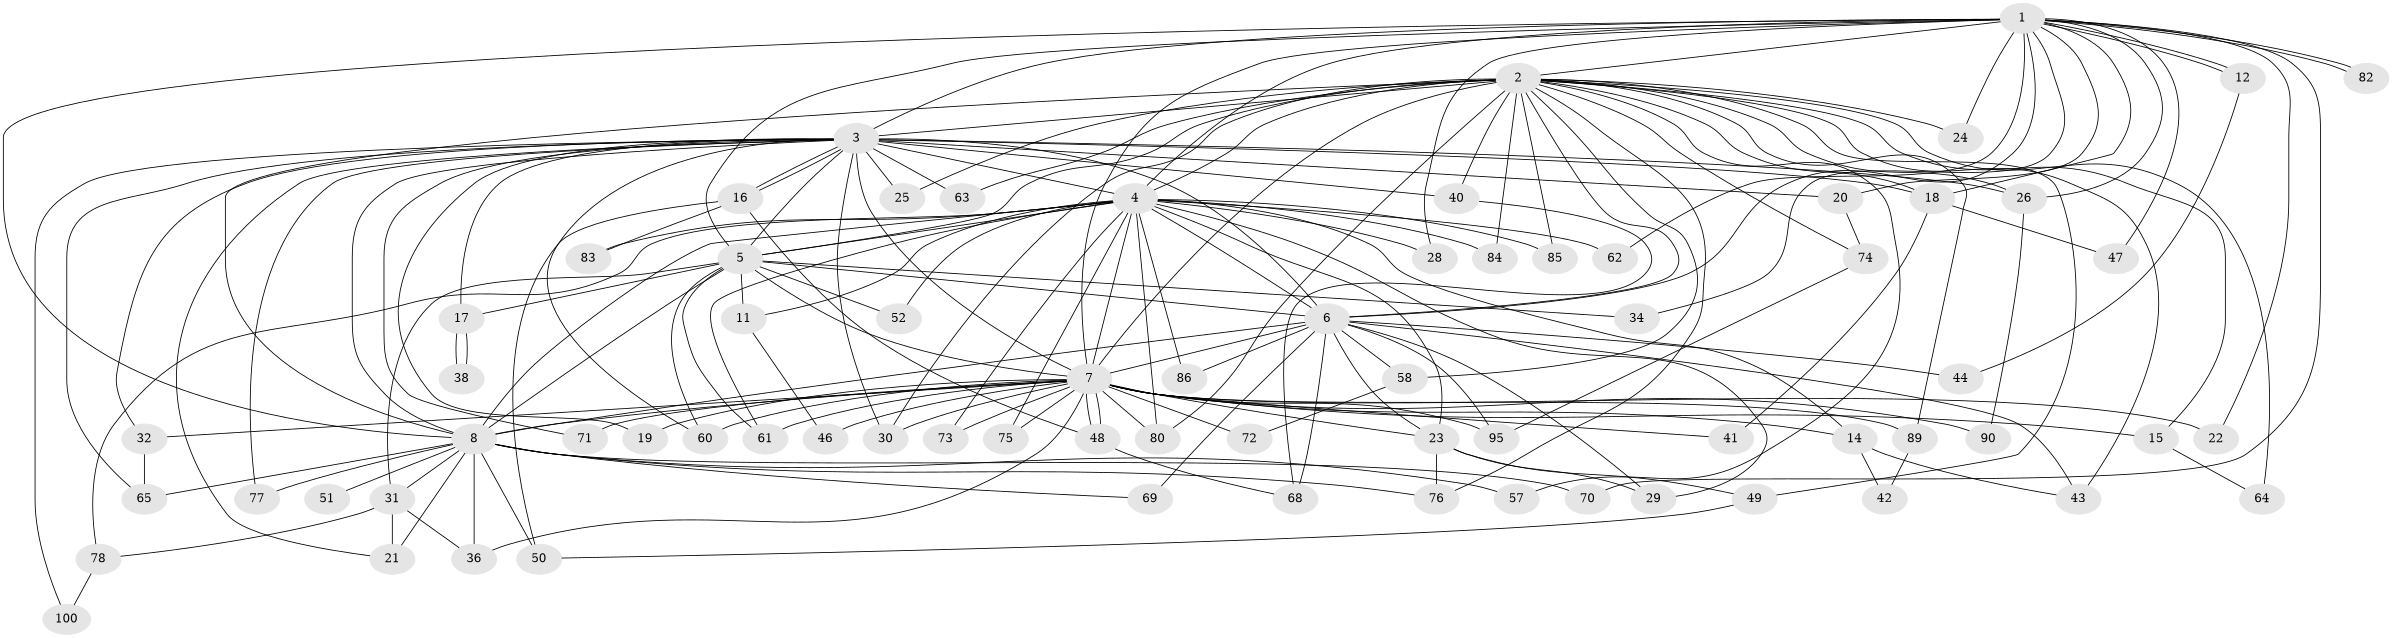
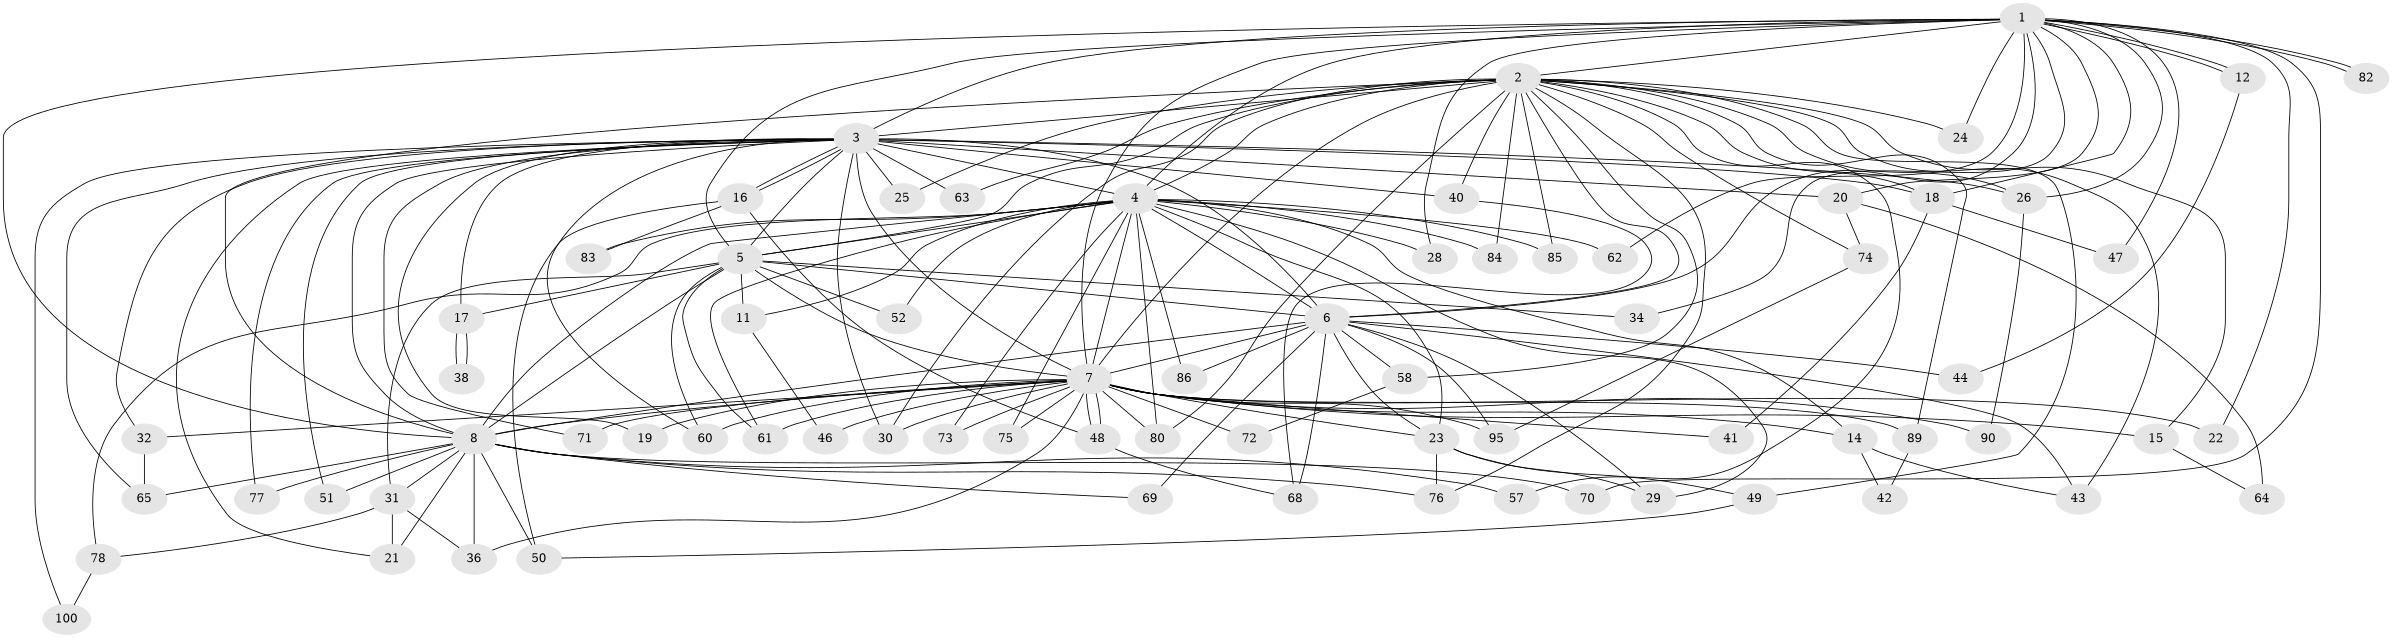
edge "2" -- "64": now "20" -- "64"
edge "3" -- "51": added
